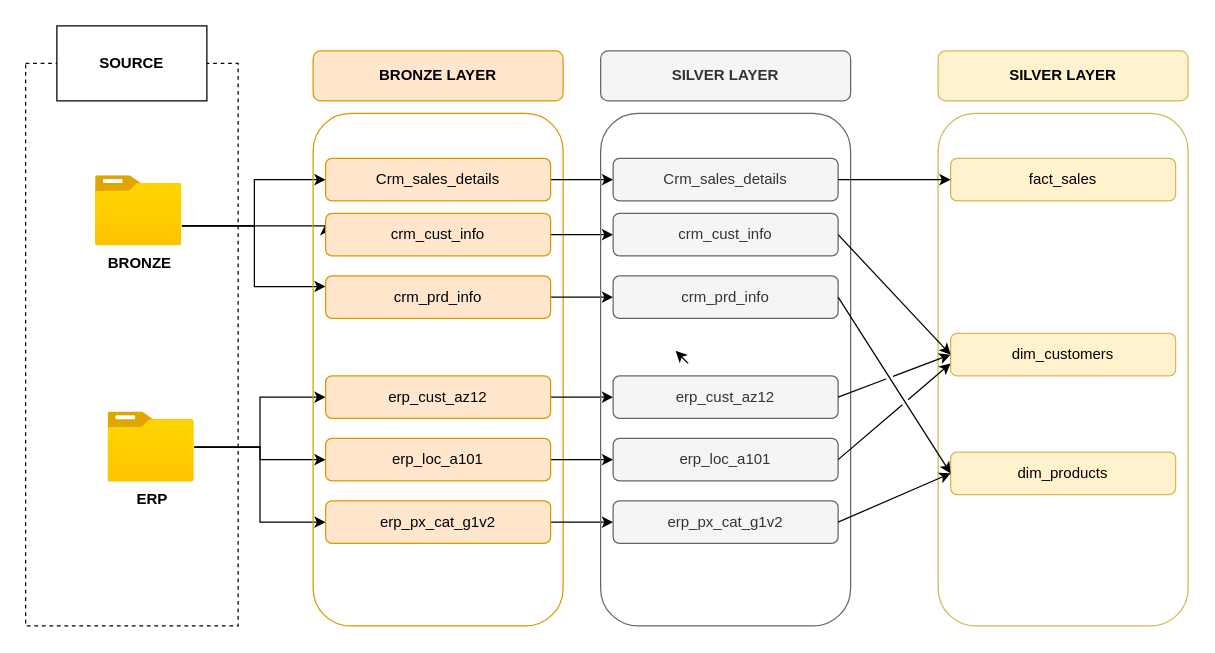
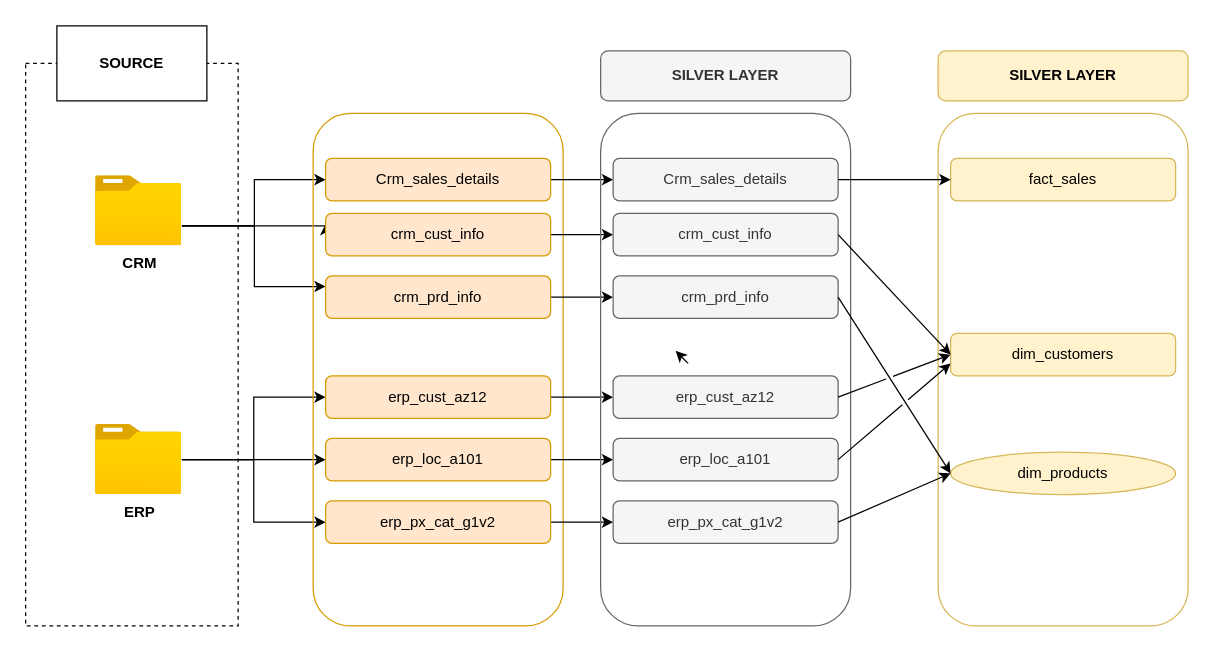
node "BRONZE LAYER": removed
node "BRONZE": label "BRONZE" -> "CRM"
node "ERP": moved (151, 447) -> (139, 459)
node "dim_products": shape rounded rectangle -> ellipse
